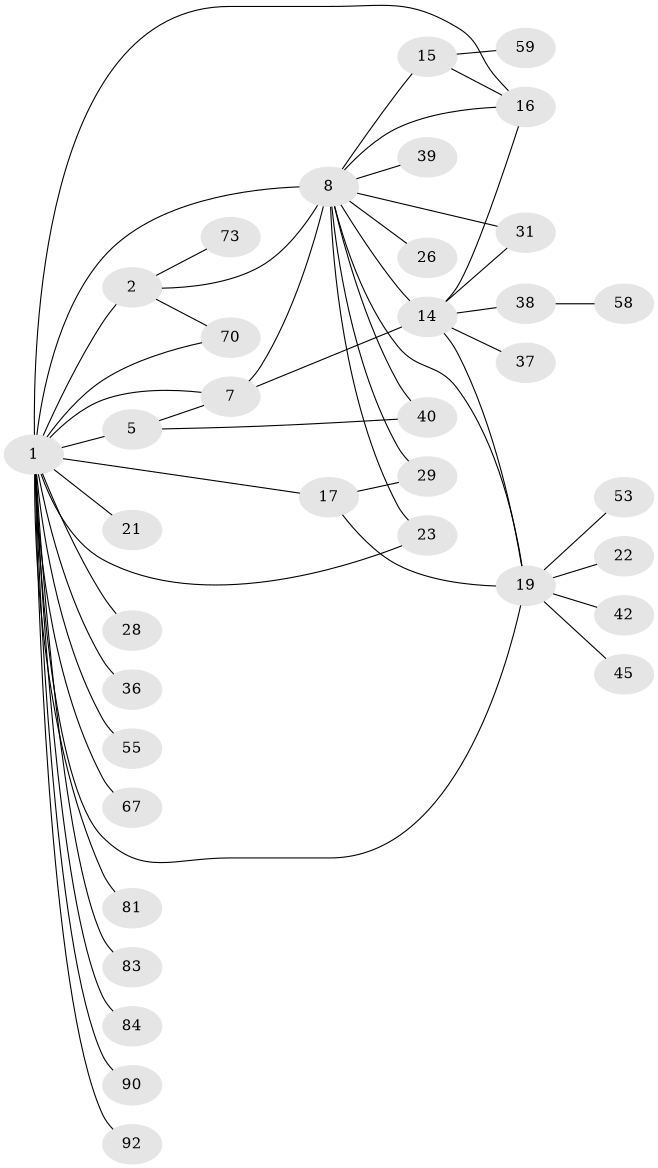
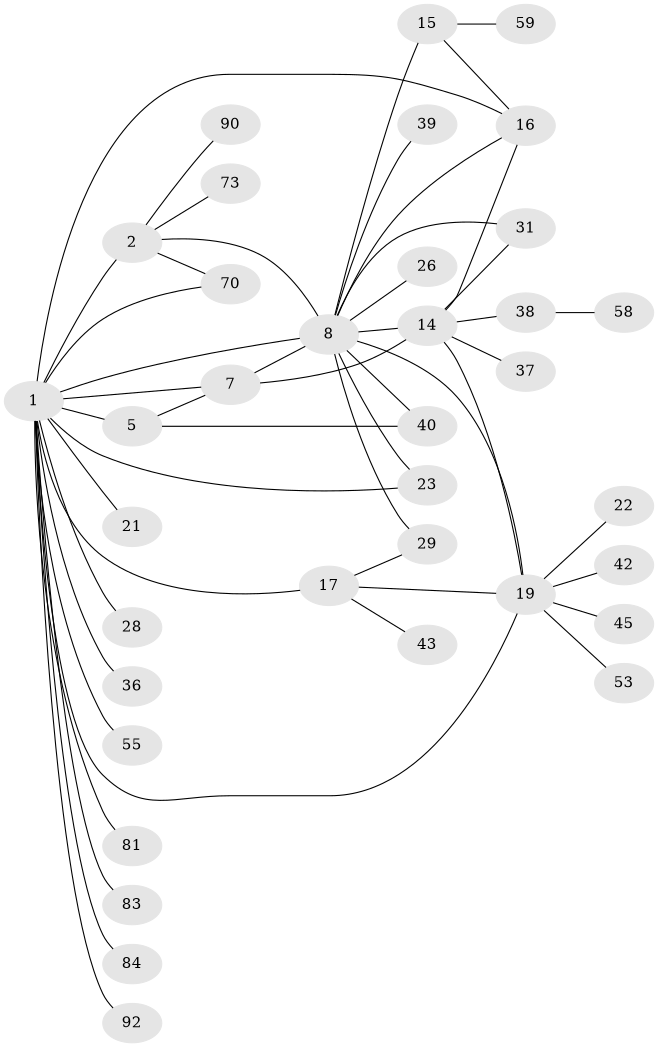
node "43": added
node "67": removed
edge "1" -- "90": now "2" -- "90"
